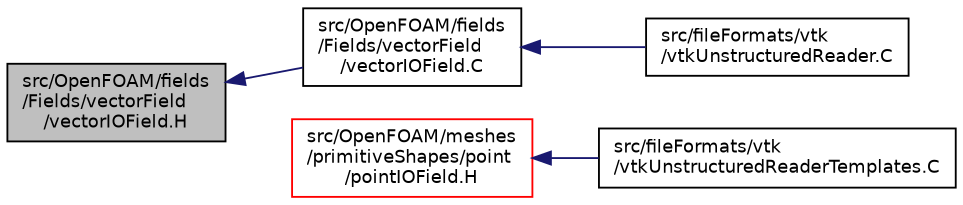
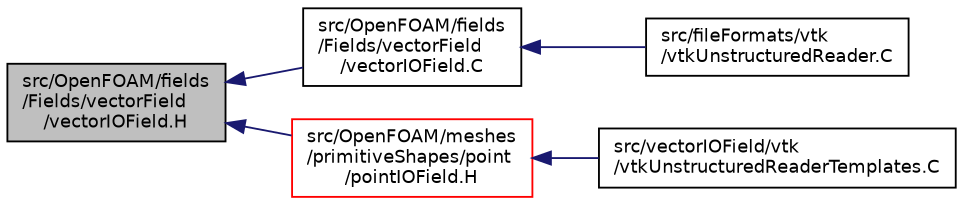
edge "src/OpenFOAM/meshes /primitiveShapes/point /pointIOField.H" -> "src/OpenFOAM/fields /Fields/vectorField /vectorIOField.H": added
node "src/fileFormats/vtk /vtkUnstructuredReaderTemplates.C": label "src/fileFormats/vtk /vtkUnstructuredReaderTemplates.C" -> "src/vectorIOField/vtk /vtkUnstructuredReaderTemplates.C"
